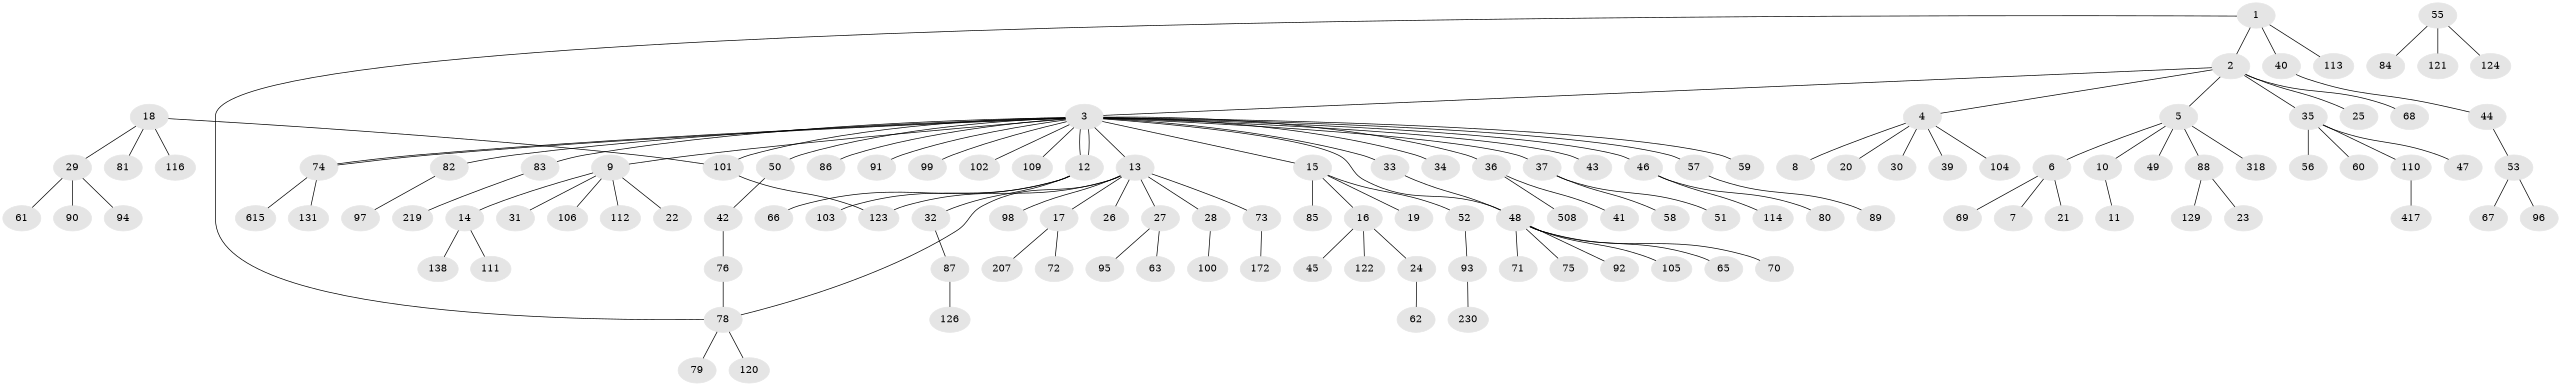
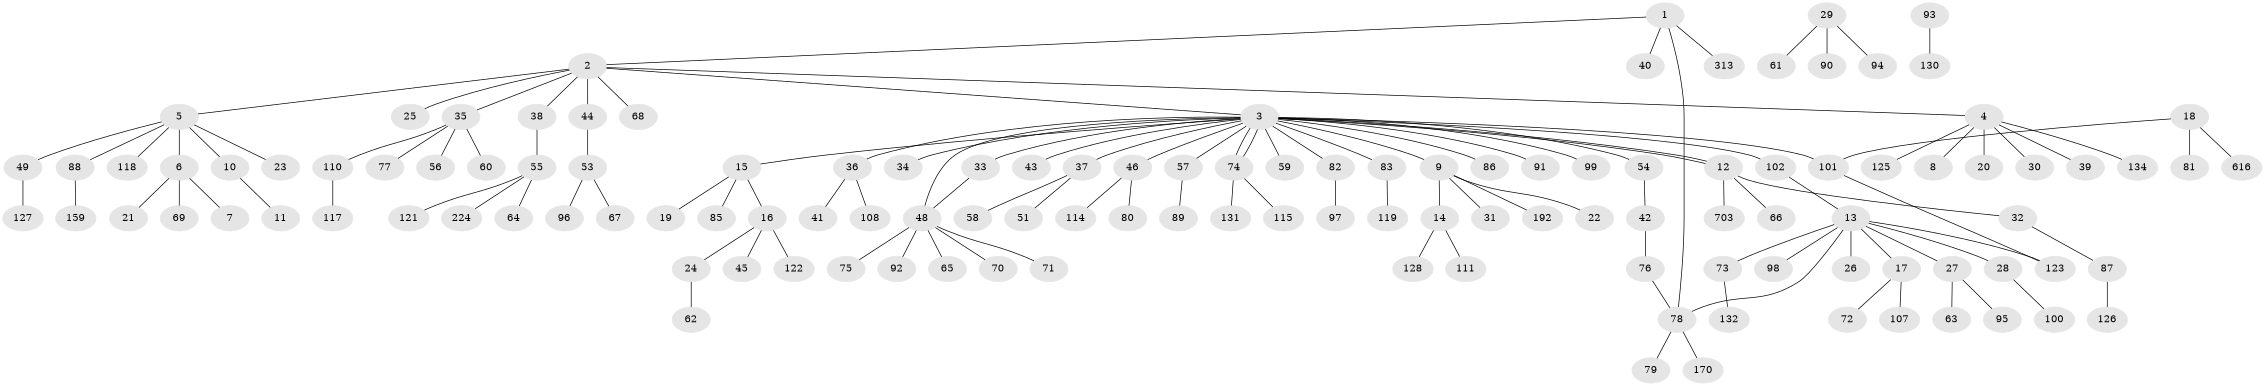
node "113": label "113" -> "313"
node "84": label "84" -> "64"
node "124": label "124" -> "224"
edge "40" -- "44": now "2" -- "44"
node "38": added
edge "18" -- "29": removed
edge "3" -- "13": now "102" -- "13"
node "116": label "116" -> "616"
node "50": label "50" -> "54"
node "109": removed
node "125": added
node "104": label "104" -> "134"
node "318": label "318" -> "118"
node "47": label "47" -> "77"
edge "88" -- "23": now "5" -- "23"
node "127": added
node "615": label "615" -> "115"
node "219": label "219" -> "119"
node "106": removed
node "112": label "112" -> "192"
node "103": label "103" -> "703"
node "52": removed
node "508": label "508" -> "108"
node "129": label "129" -> "159"
node "417": label "417" -> "117"
node "138": label "138" -> "128"
node "207": label "207" -> "107"
node "172": label "172" -> "132"
node "105": removed
node "230": label "230" -> "130"
node "120": label "120" -> "170"
